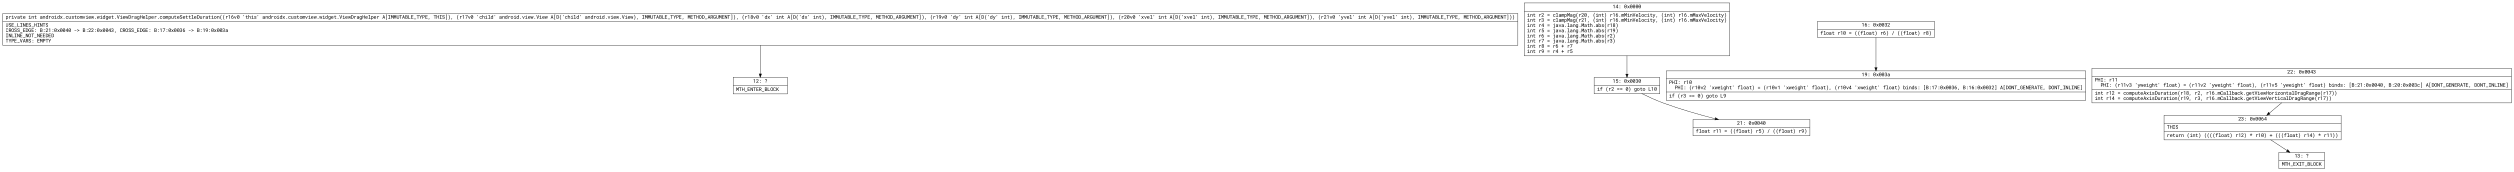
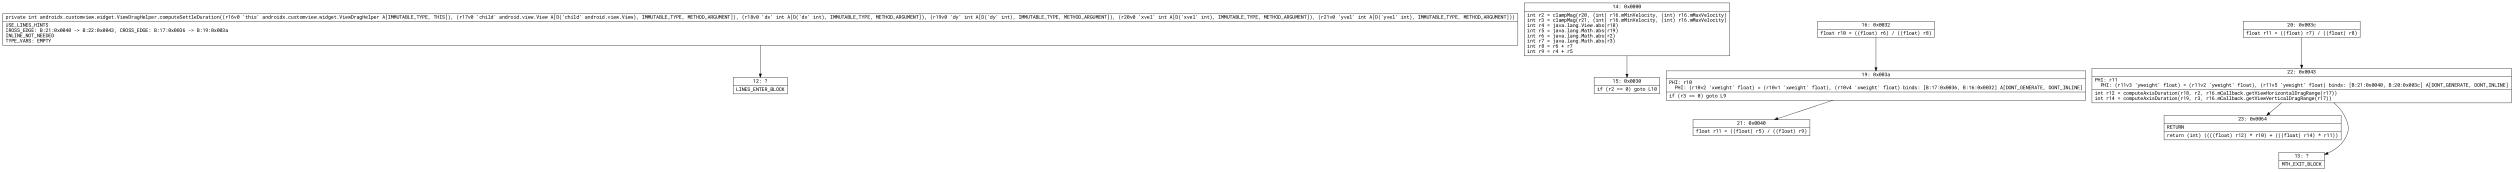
node "14: 0x0000": text "int r4 = java.lang.Math.abs(r18)" -> "int r4 = java.lang.View.abs(r18)"
node "20: 0x003c": added
node "12: ?": text "MTH_ENTER_BLOCK" -> "LINES_ENTER_BLOCK"
edge "15: 0x0030" -> "21: 0x0040": now "19: 0x003a" -> "21: 0x0040"
node "23: 0x0064": text "THIS" -> "RETURN"
edge "23: 0x0064" -> "13: ?": now "22: 0x0043" -> "13: ?"
